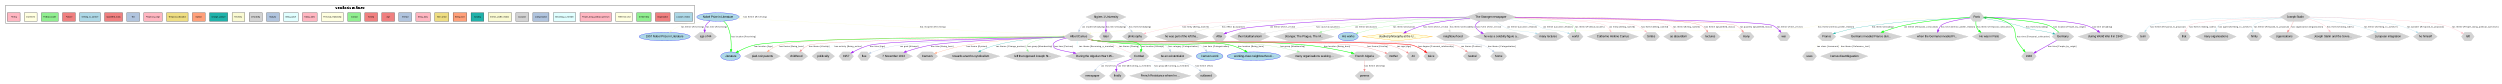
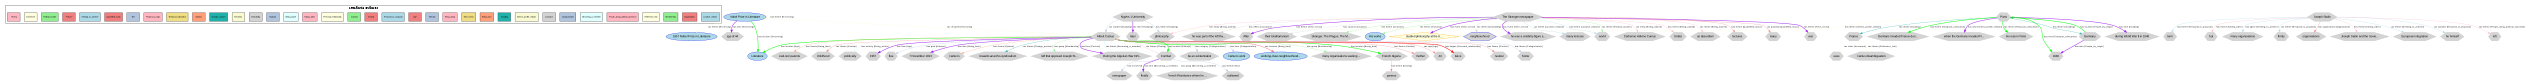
node "Respond_to_proposal": added
node "neighbourhood": color gray -> blue
edge "Albert Camus" -> "working-class neighbourhood...": color green -> lightcoral
